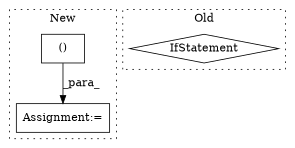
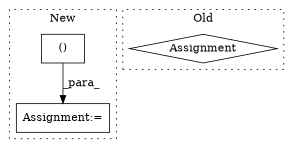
node "IfStatement": label "IfStatement" -> "Assignment"
